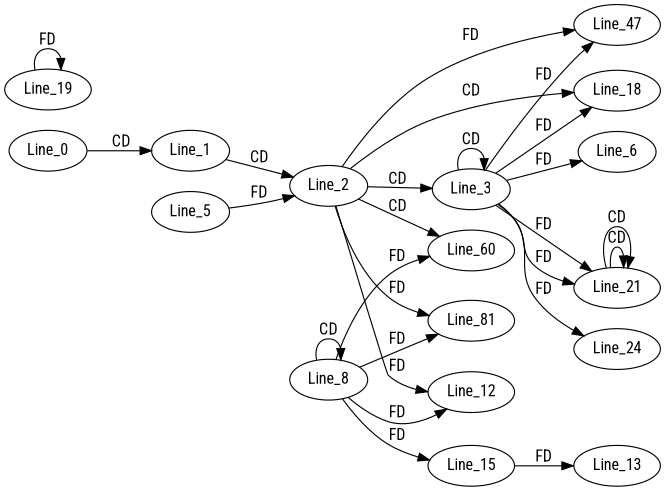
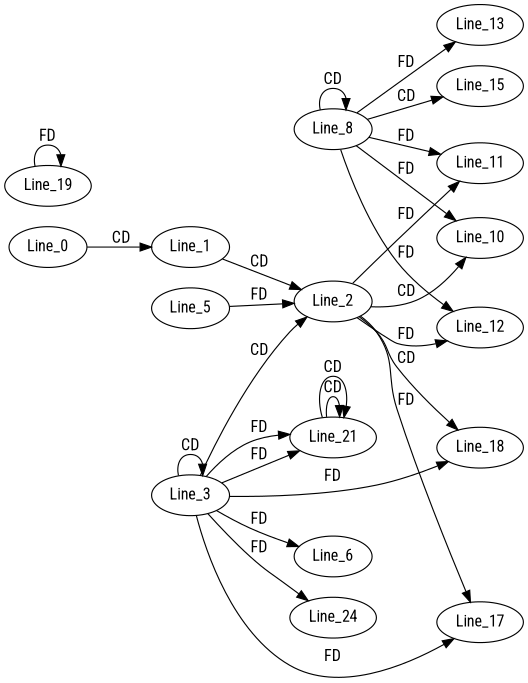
node "Line_47": label "Line_47" -> "Line_17"
edge "Line_2" -> "Line_3": reversed
node "Line_60": label "Line_60" -> "Line_10"
node "Line_81": label "Line_81" -> "Line_11"
edge "Line_8" -> "Line_15": label "FD" -> "CD"
edge "Line_15" -> "Line_13": now "Line_8" -> "Line_13"
